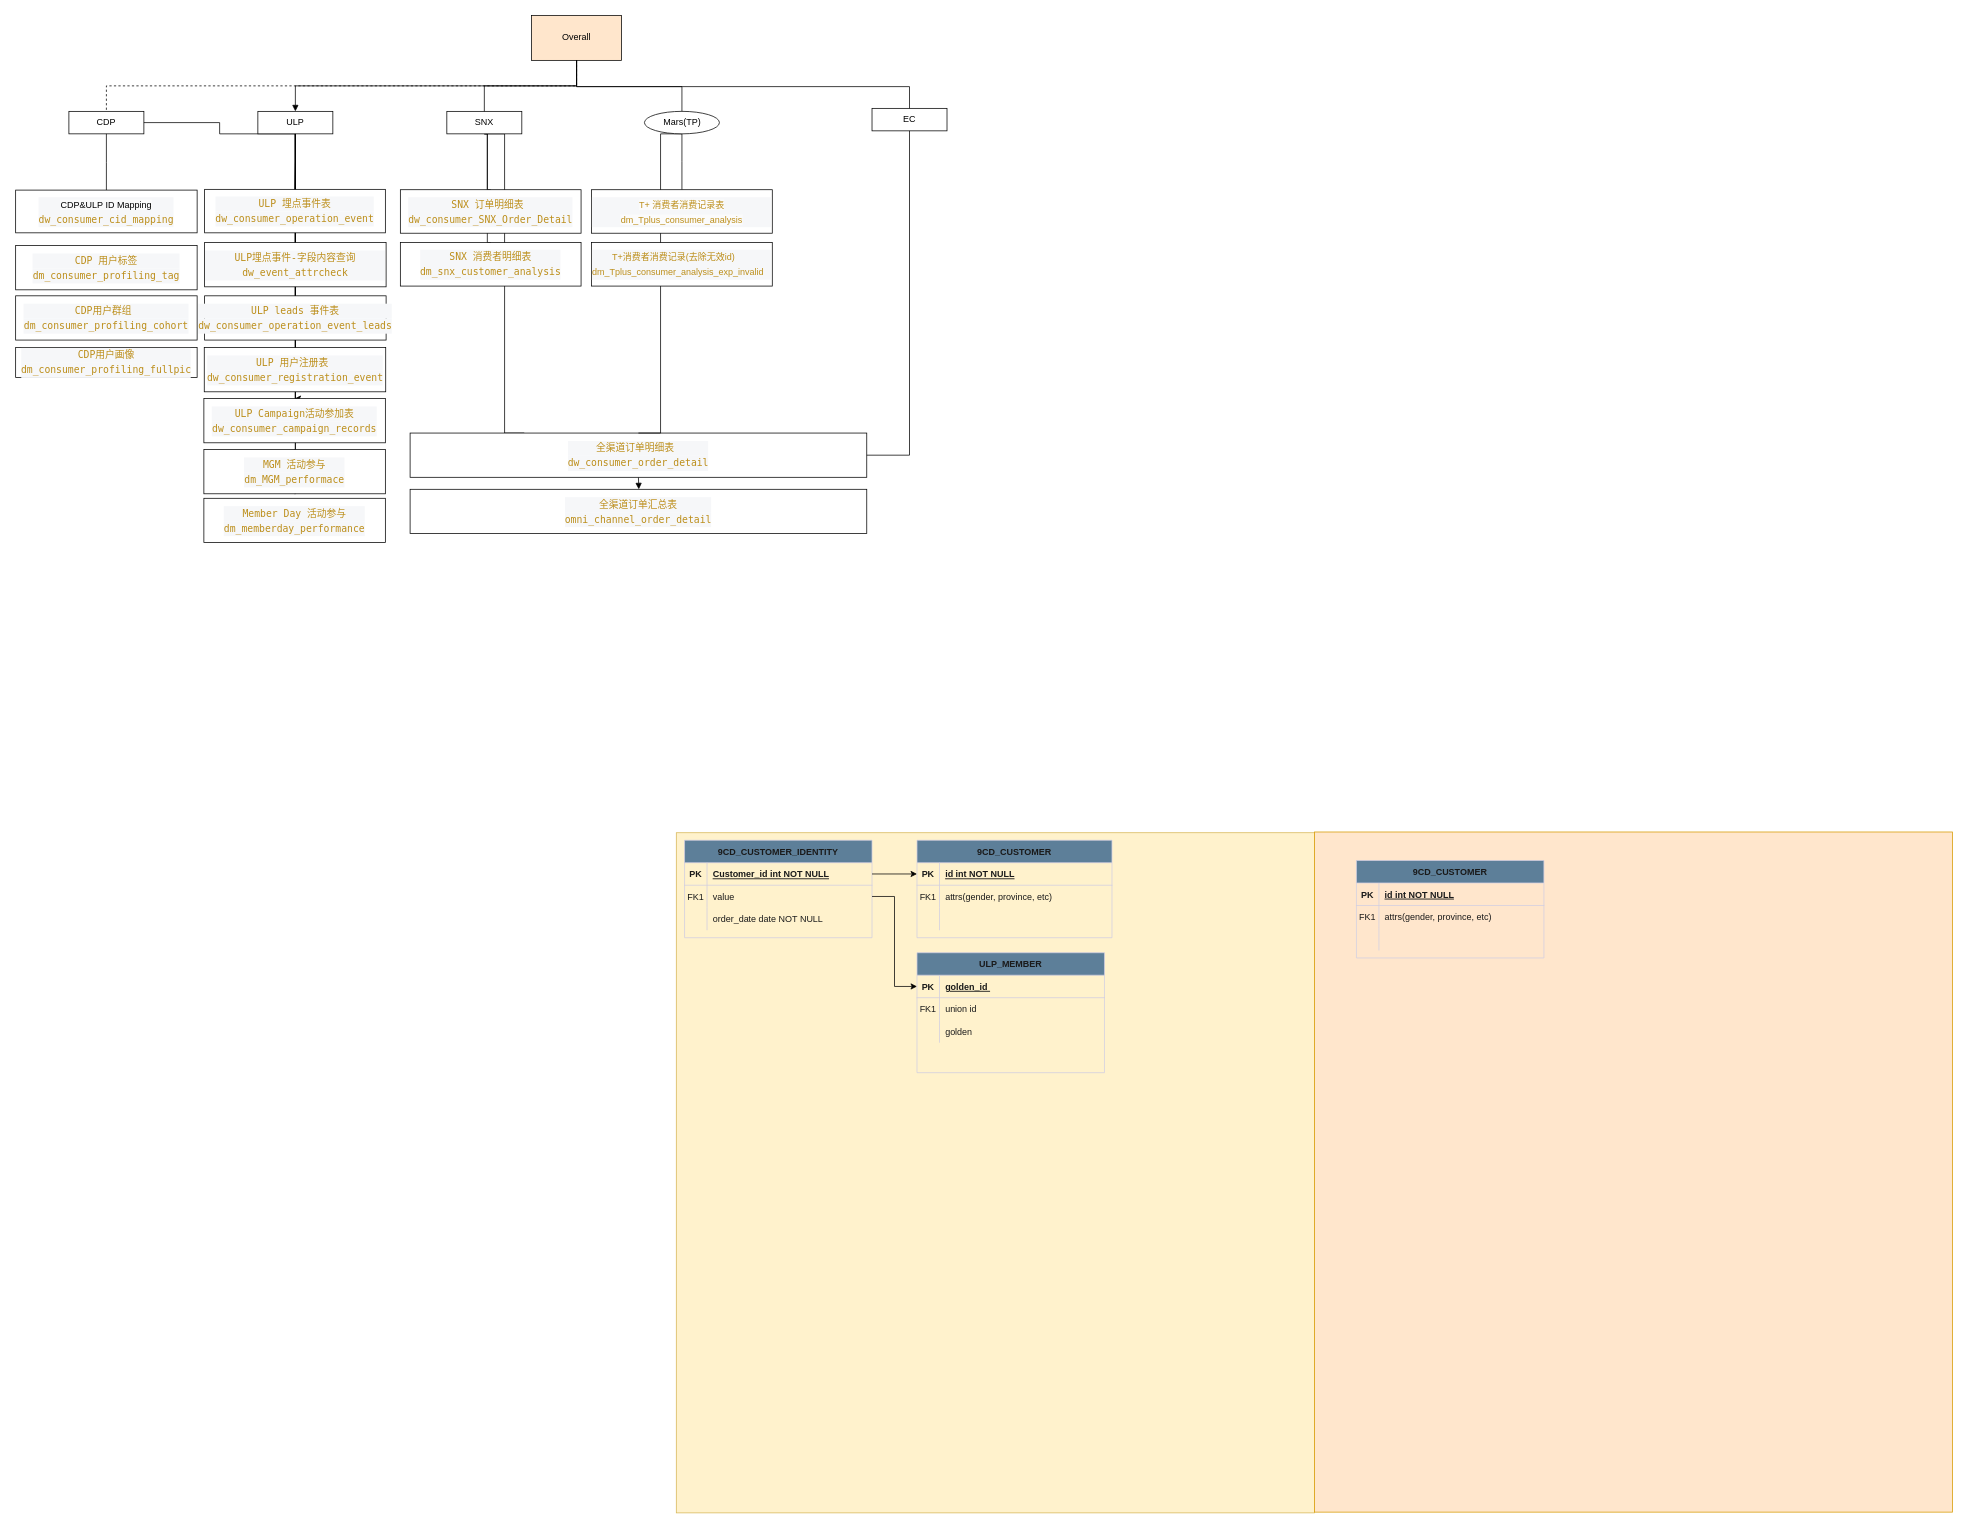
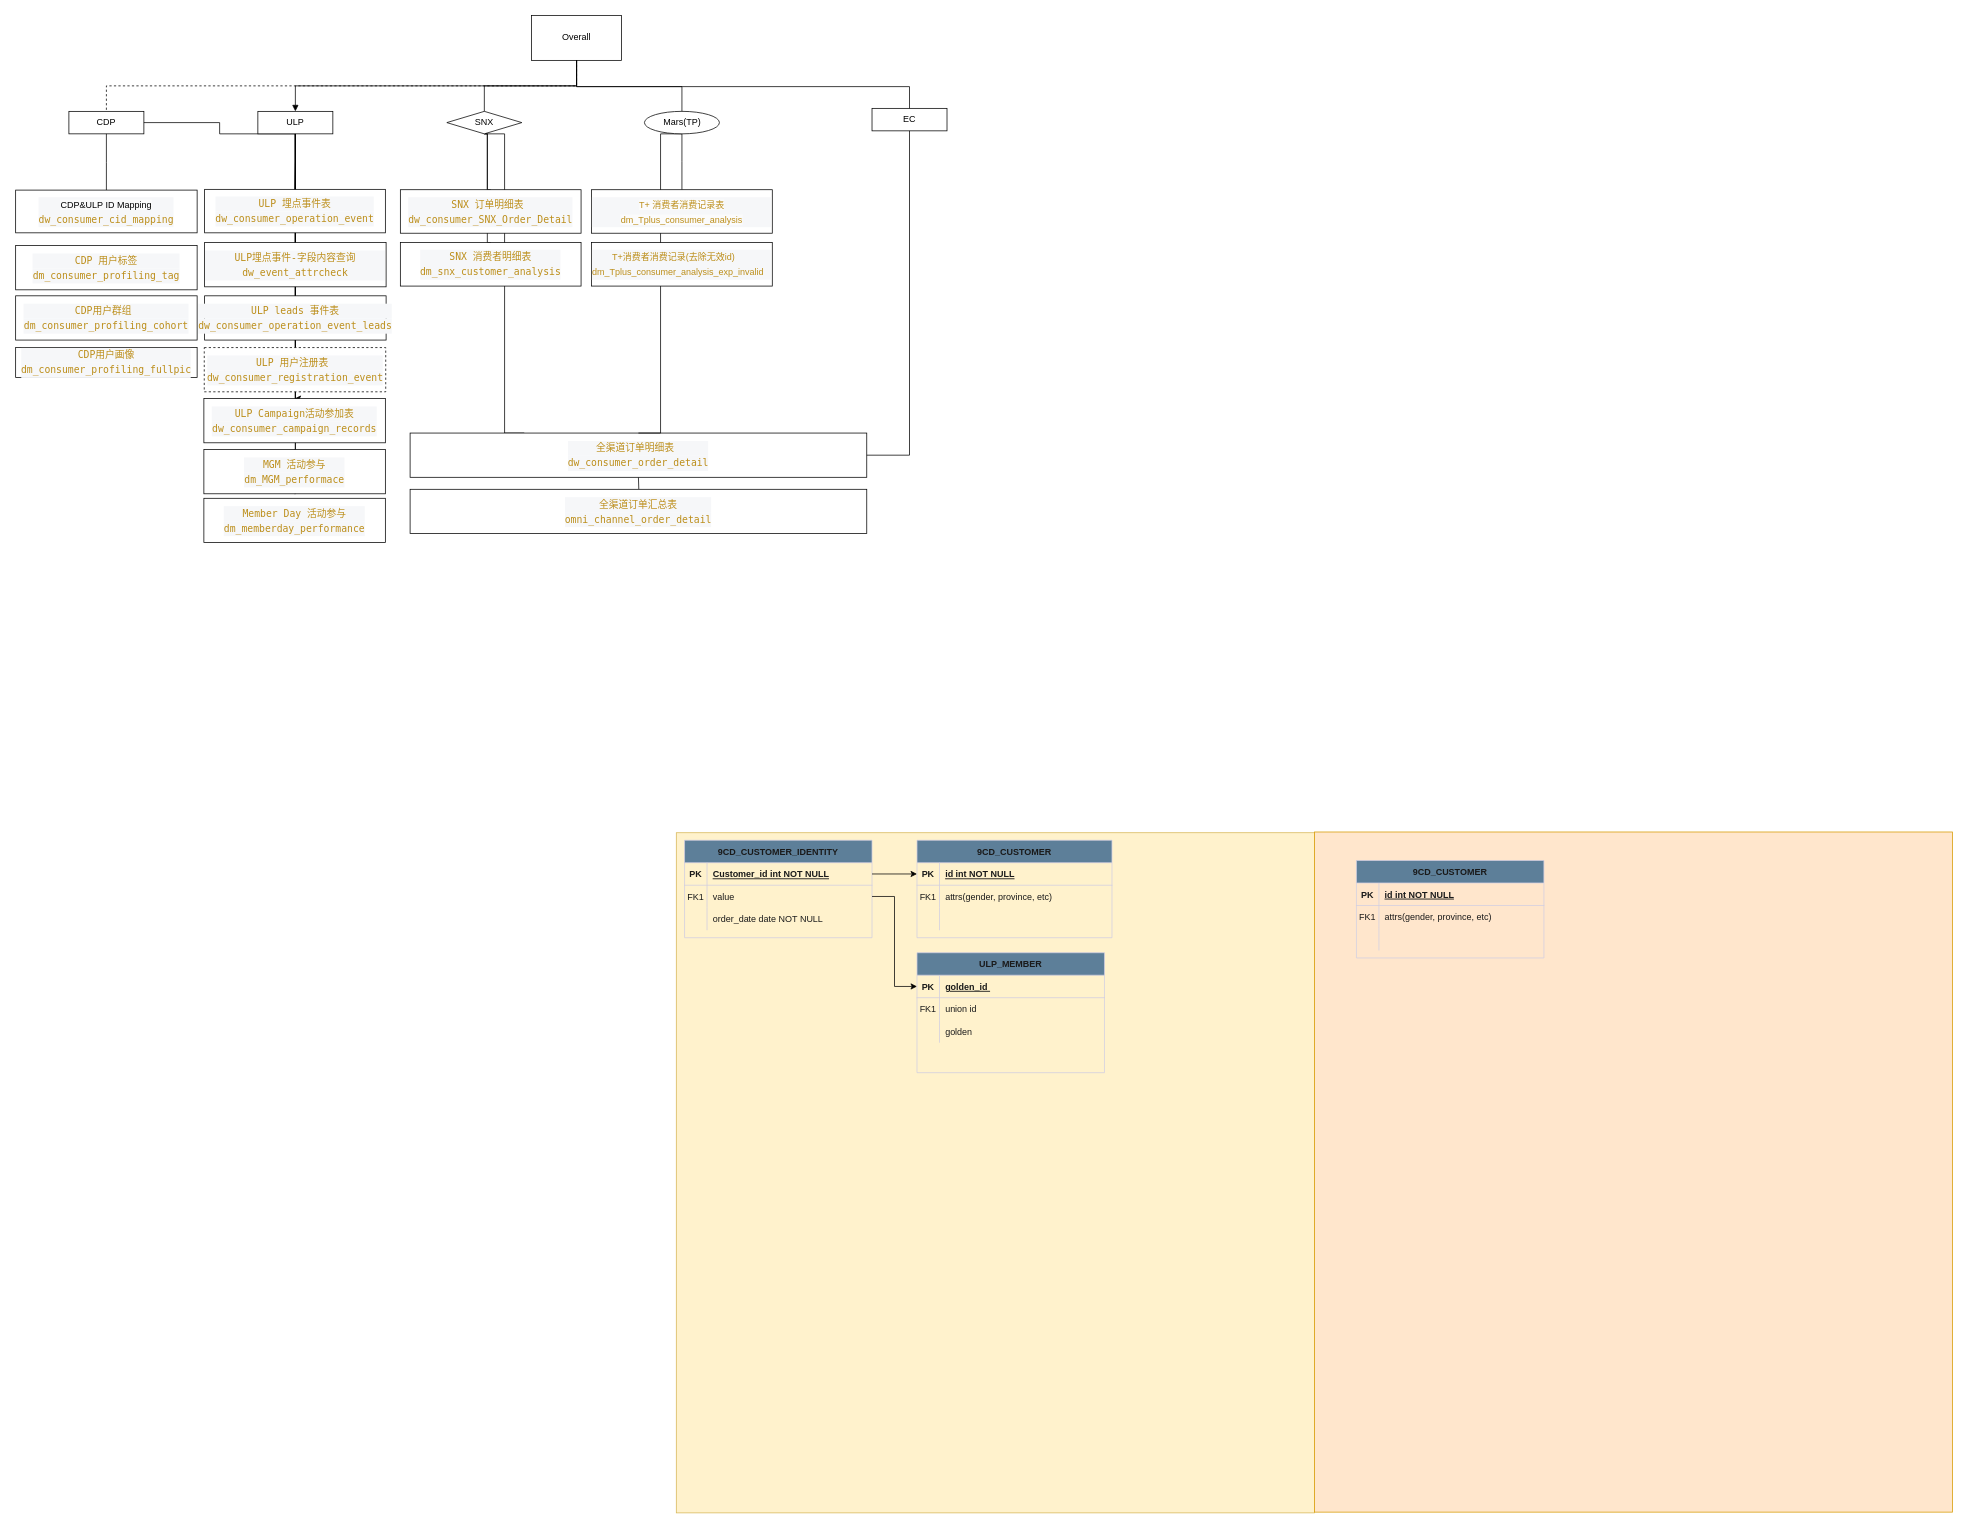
node "Overall": fillcolor #ffe6cc -> #ffffff
node "SNX": shape rectangle -> diamond
node "ULP 用户注册表 dw_consumer_registration_event": style solid -> dashed
edge "全渠道订单明细表 dw_consumer_order_detail" -> "全渠道订单汇总表 omni_channel_order_detail": arrowhead block -> none
